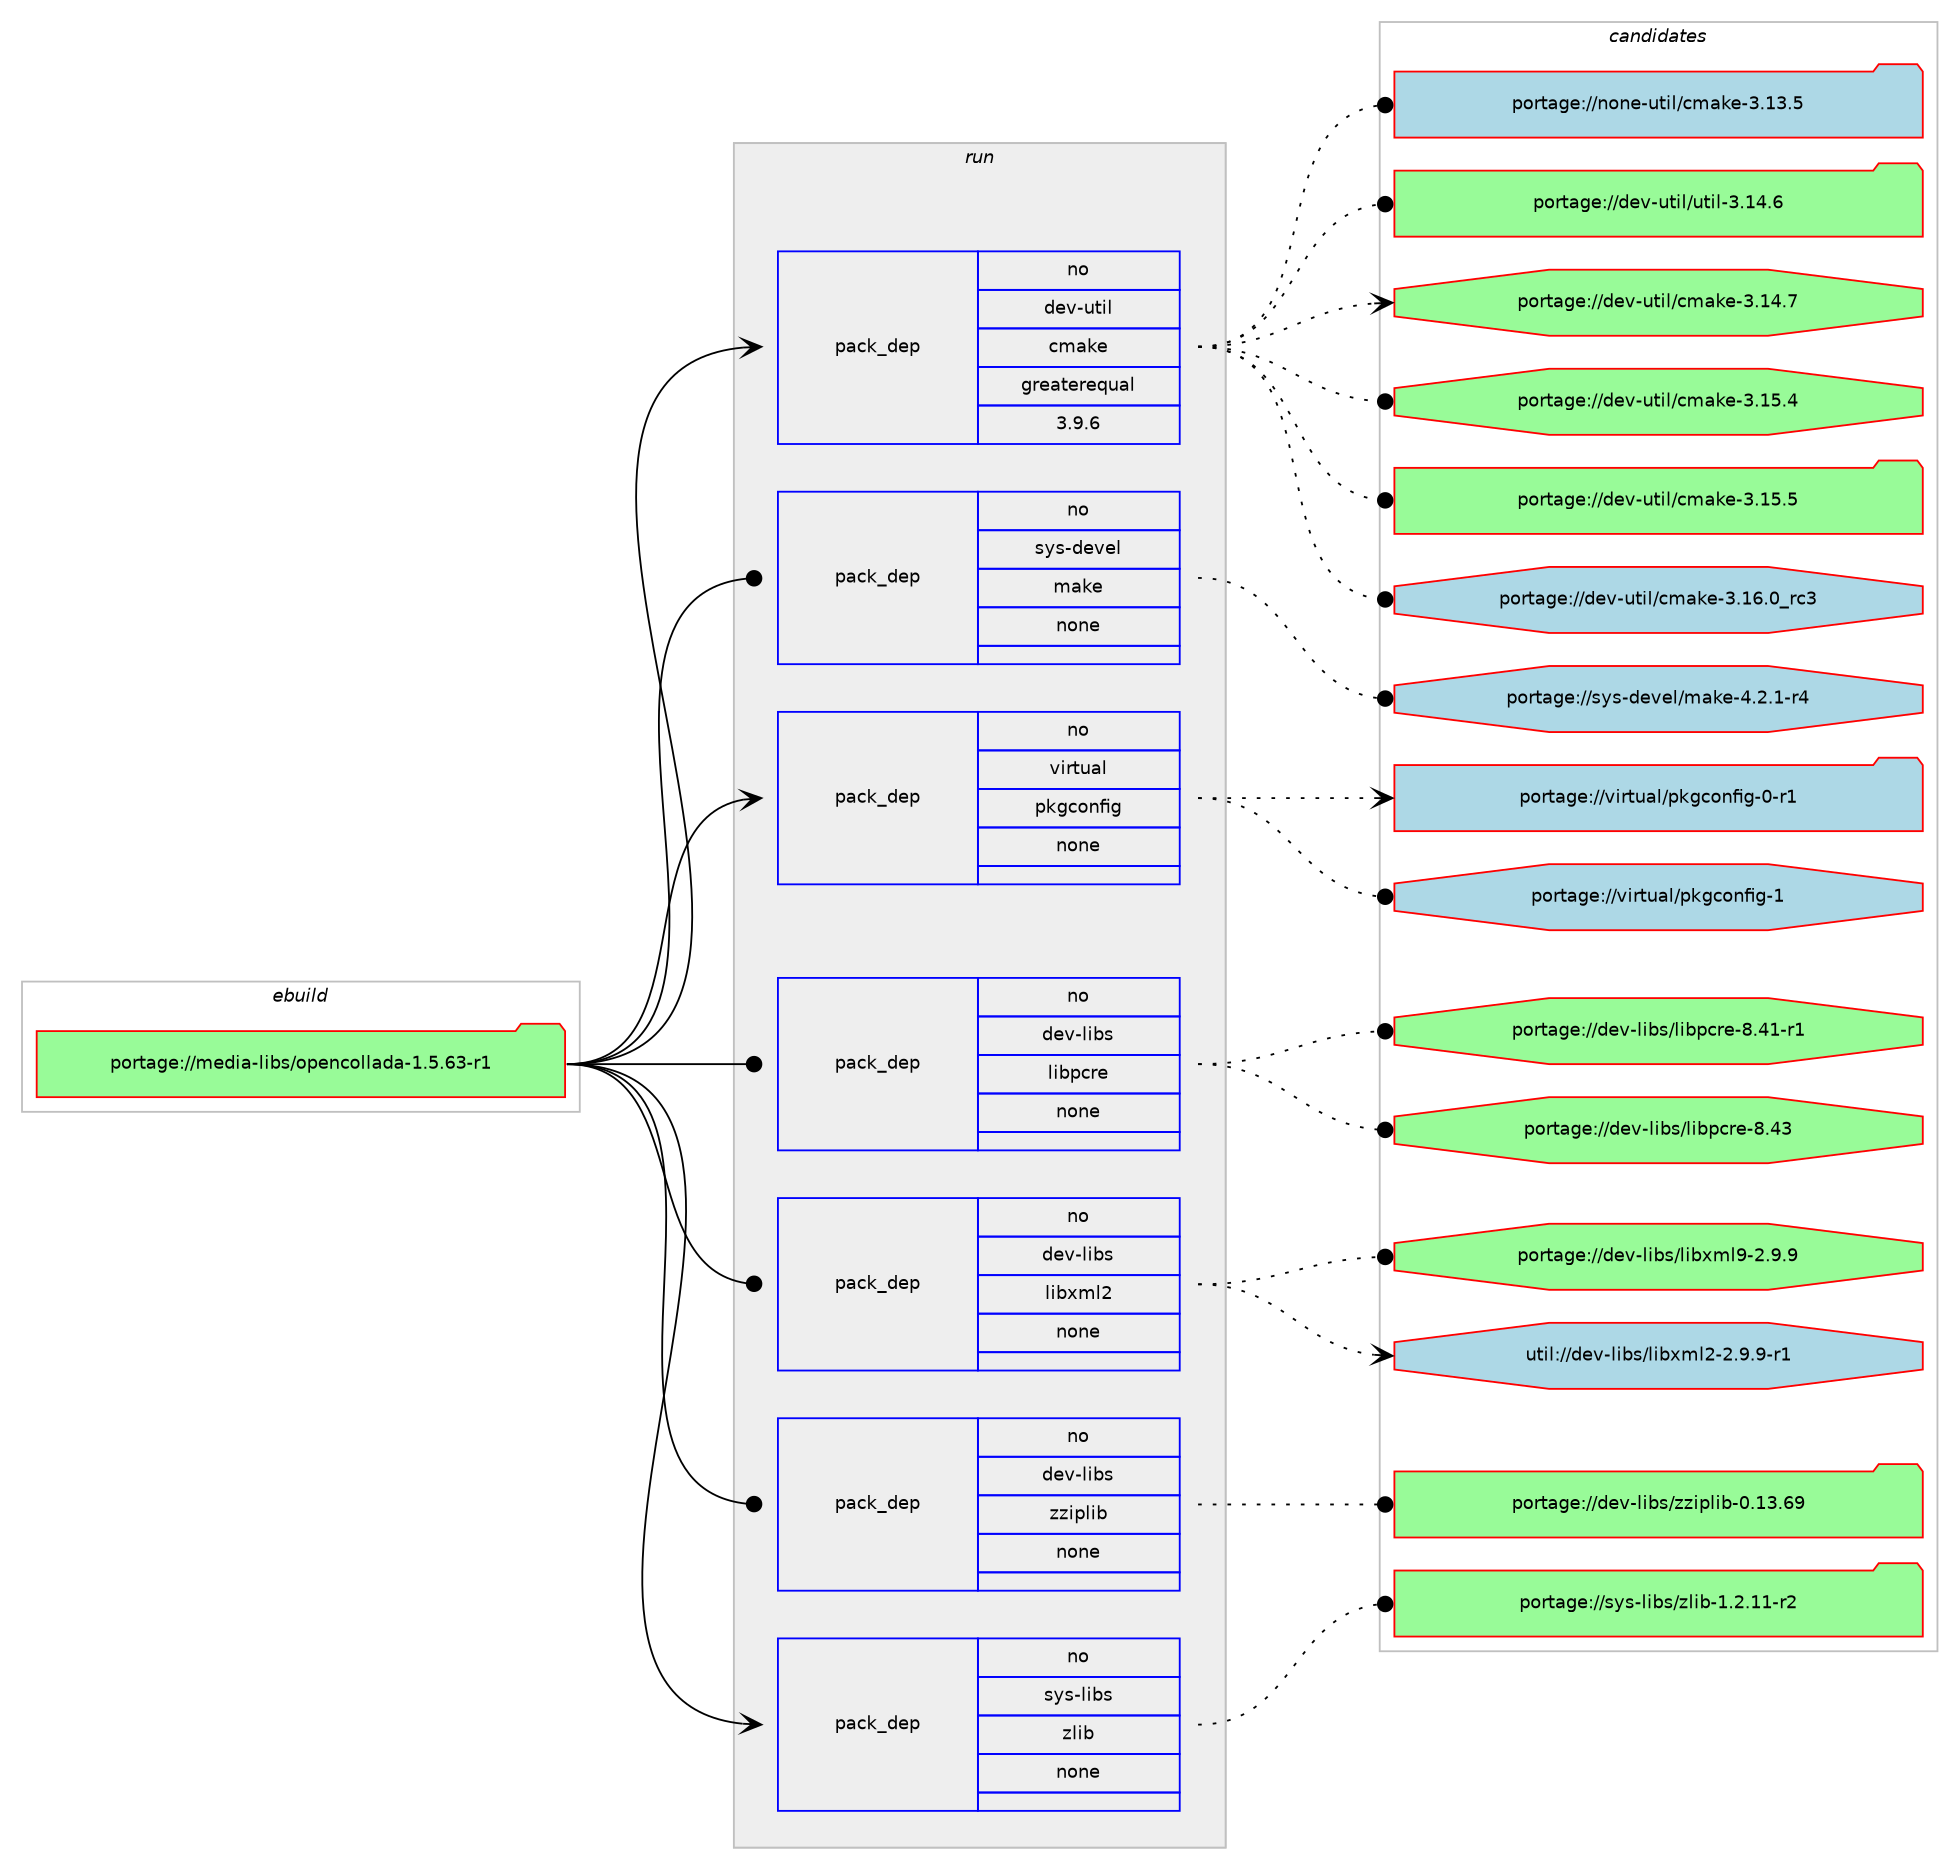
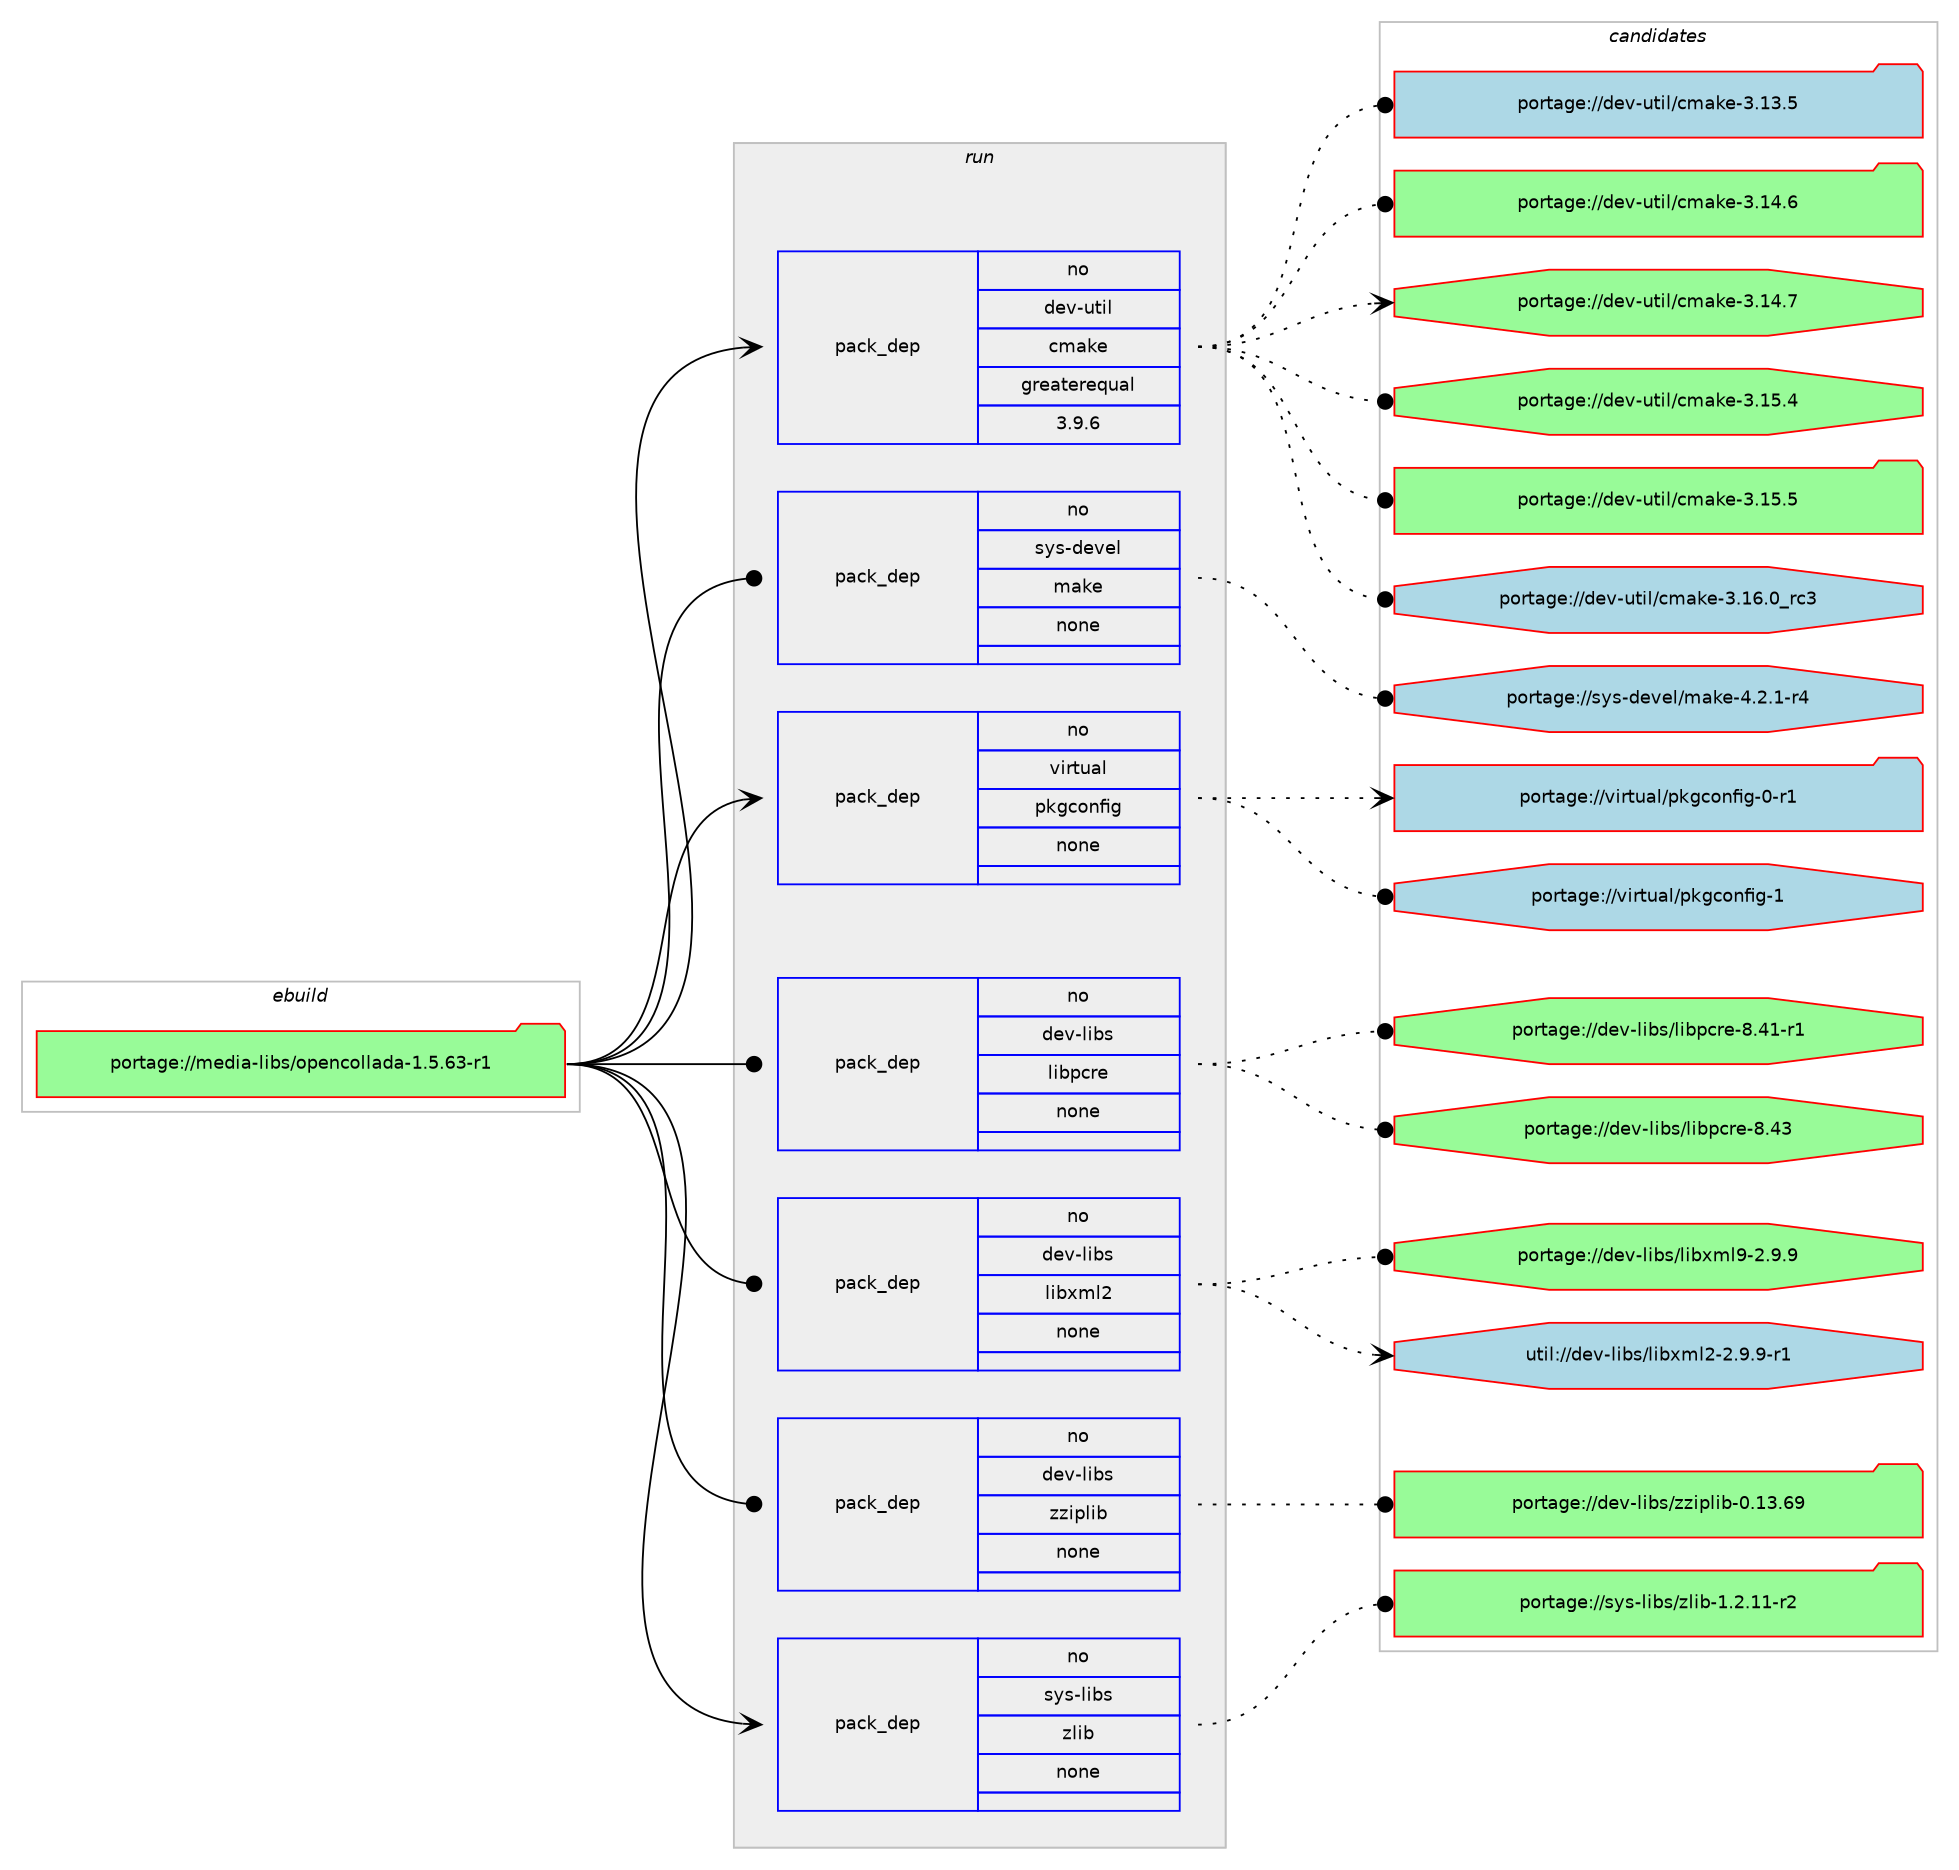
node "portage://none-util/cmake-3.13.5": label "portage://none-util/cmake-3.13.5" -> "portage://dev-util/cmake-3.13.5"
node "portage://dev-util/util-3.14.6": label "portage://dev-util/util-3.14.6" -> "portage://dev-util/cmake-3.14.6"
